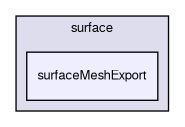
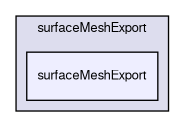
cluster "surface": label "surface" -> "surfaceMeshExport"
